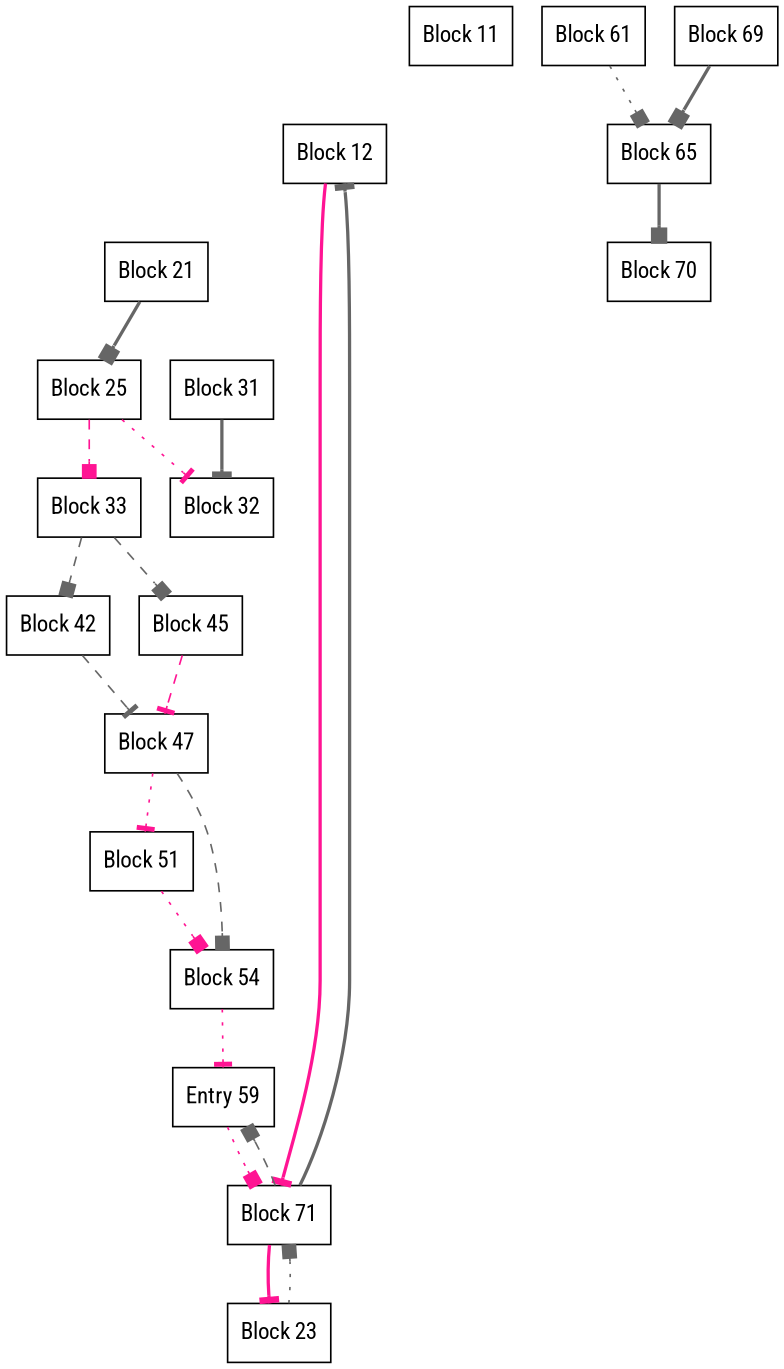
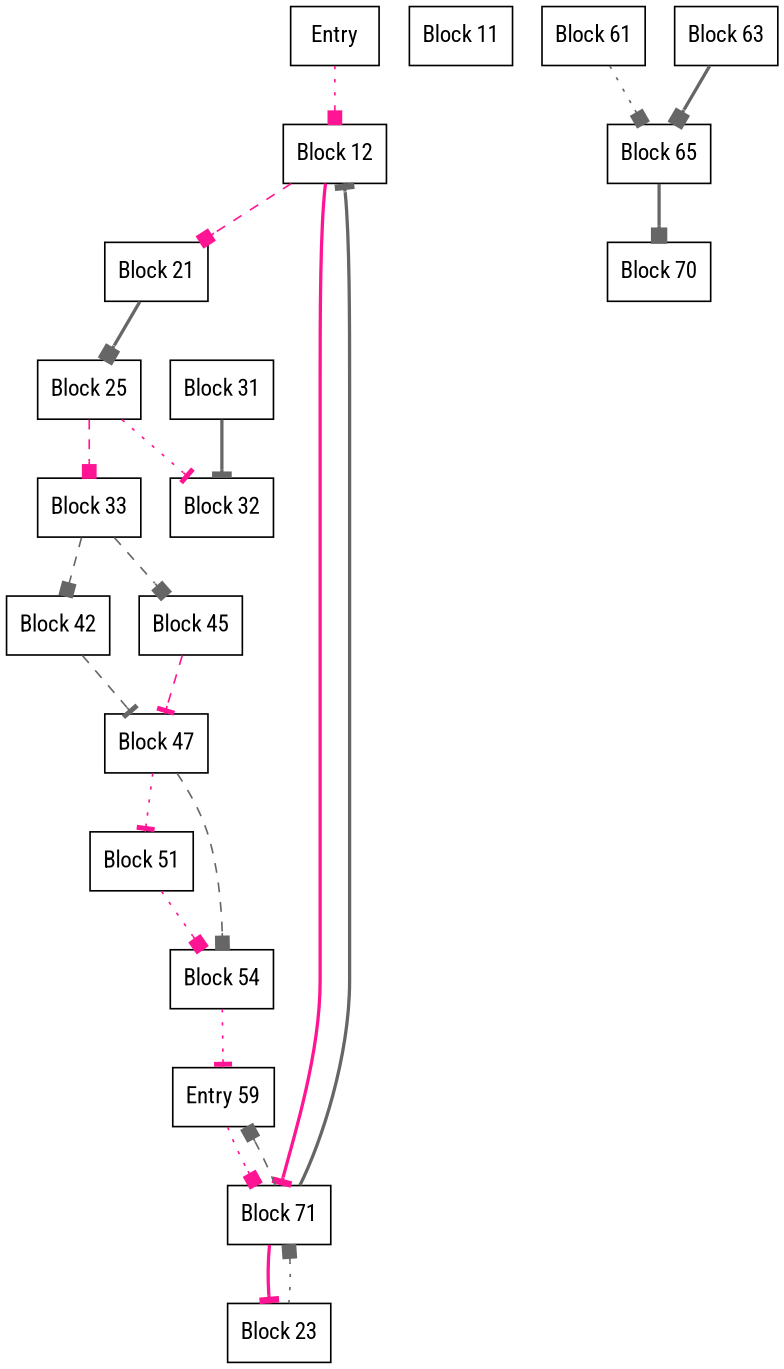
node "Entry": added
node "Block 69": label "Block 69" -> "Block 63"
edge "Block 12" -> "Block 21": added
